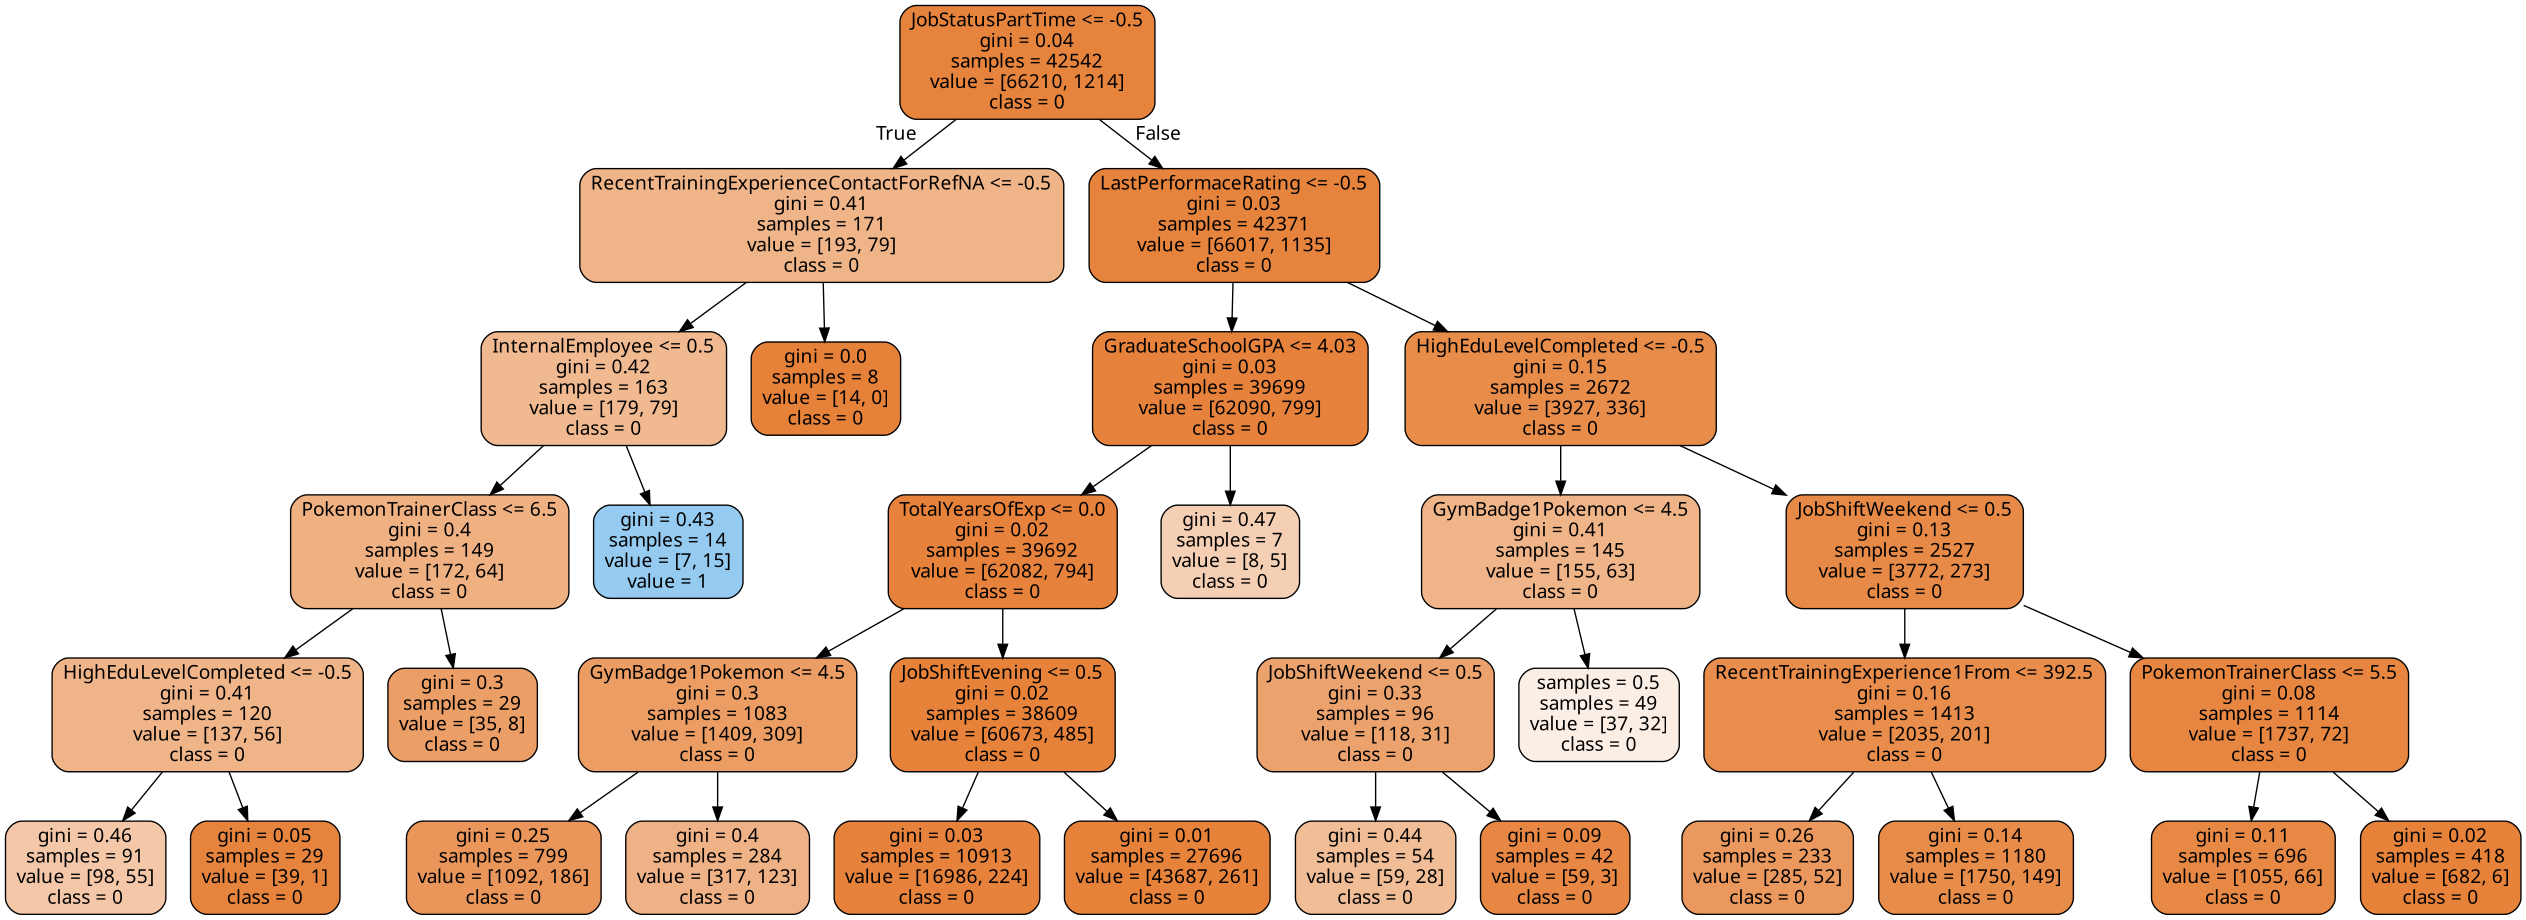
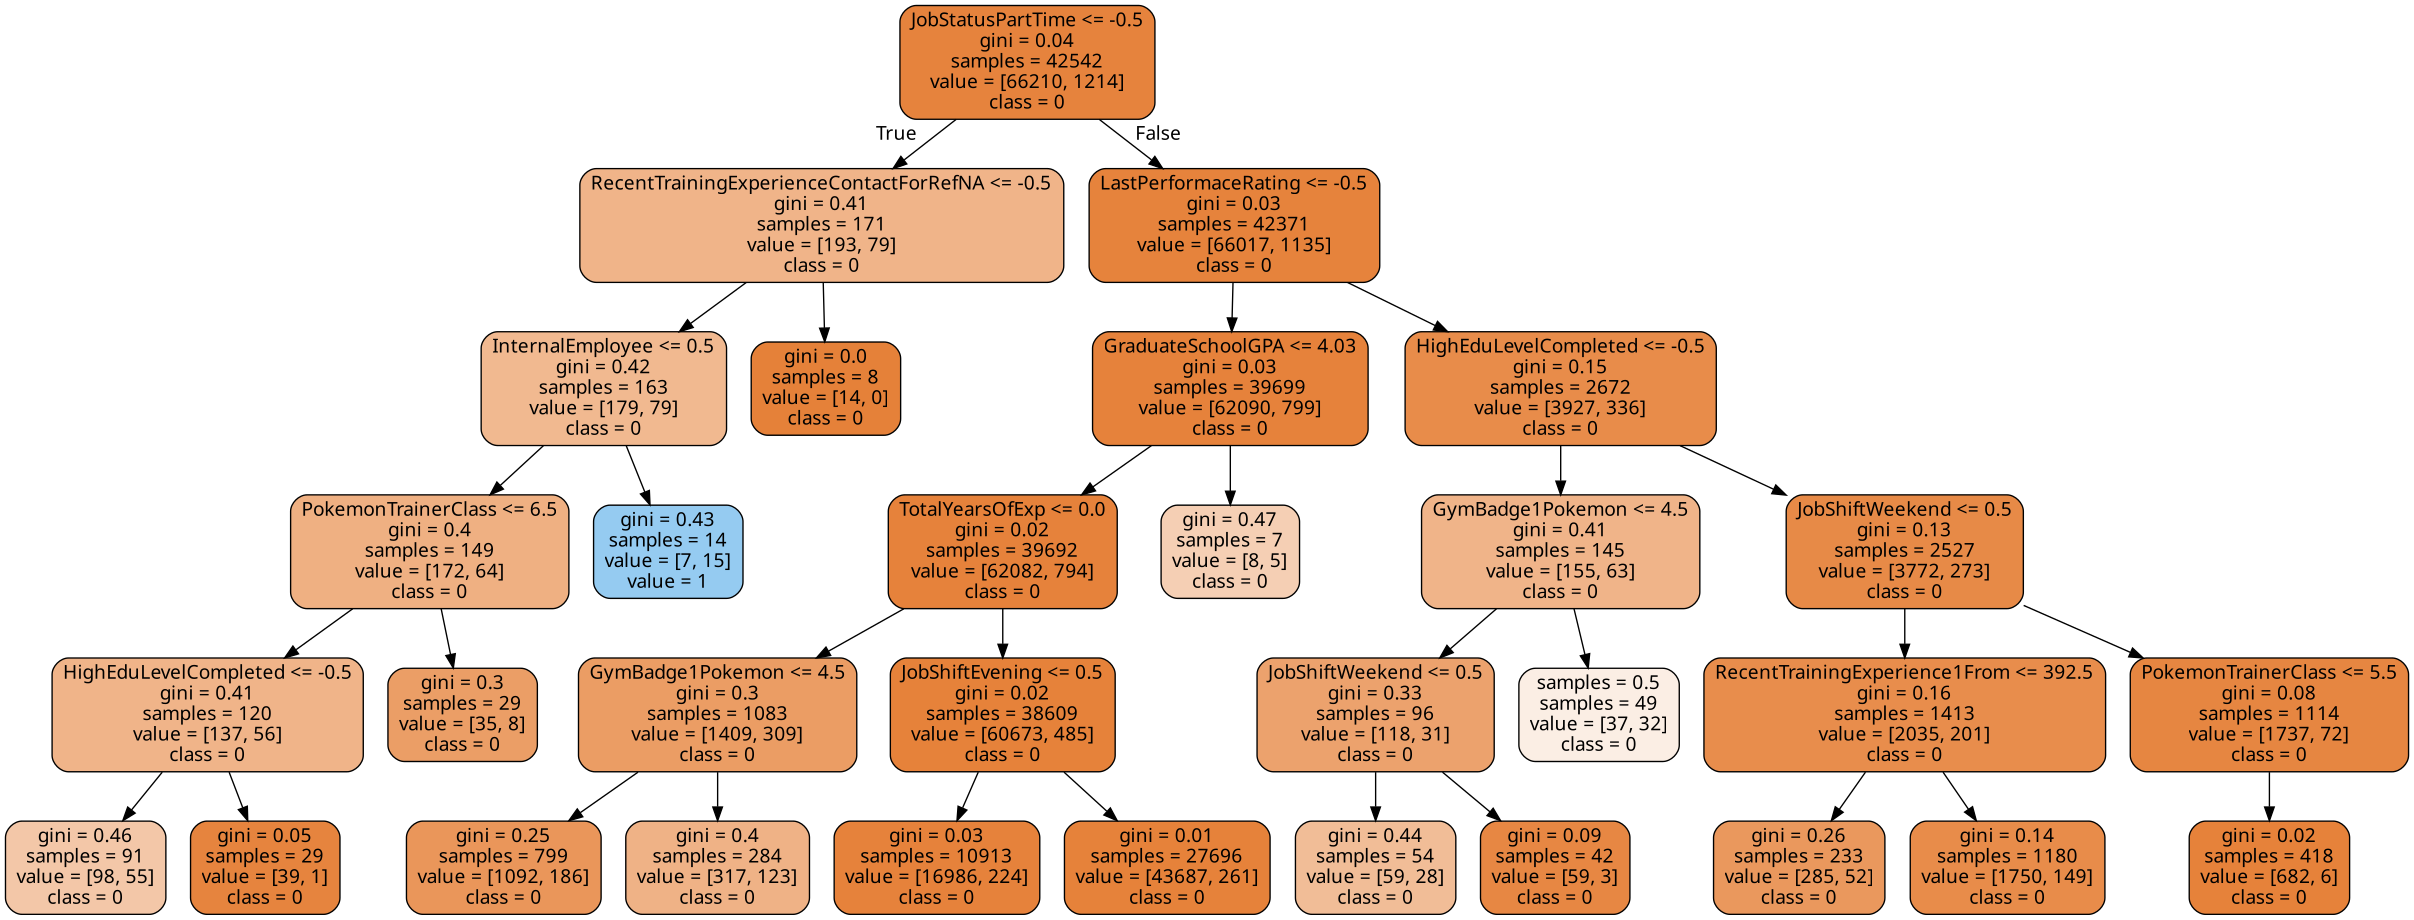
node "gini = 0.11 samples = 696 value = [1055, 66] class = 0": removed
